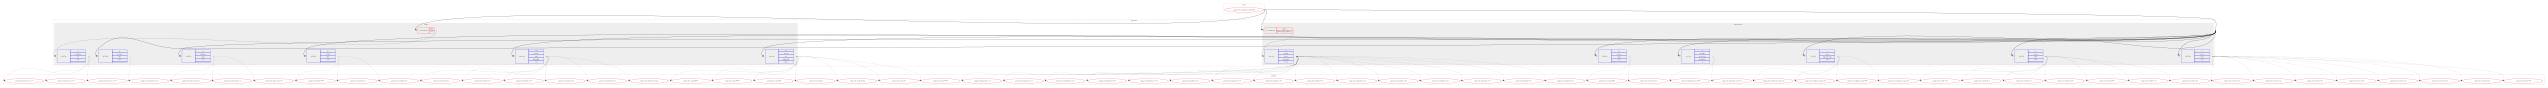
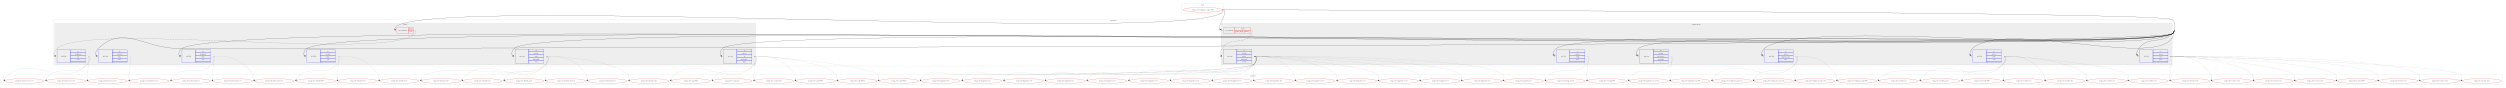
node "portage://dev-vcs/git-2.21.0": removed
